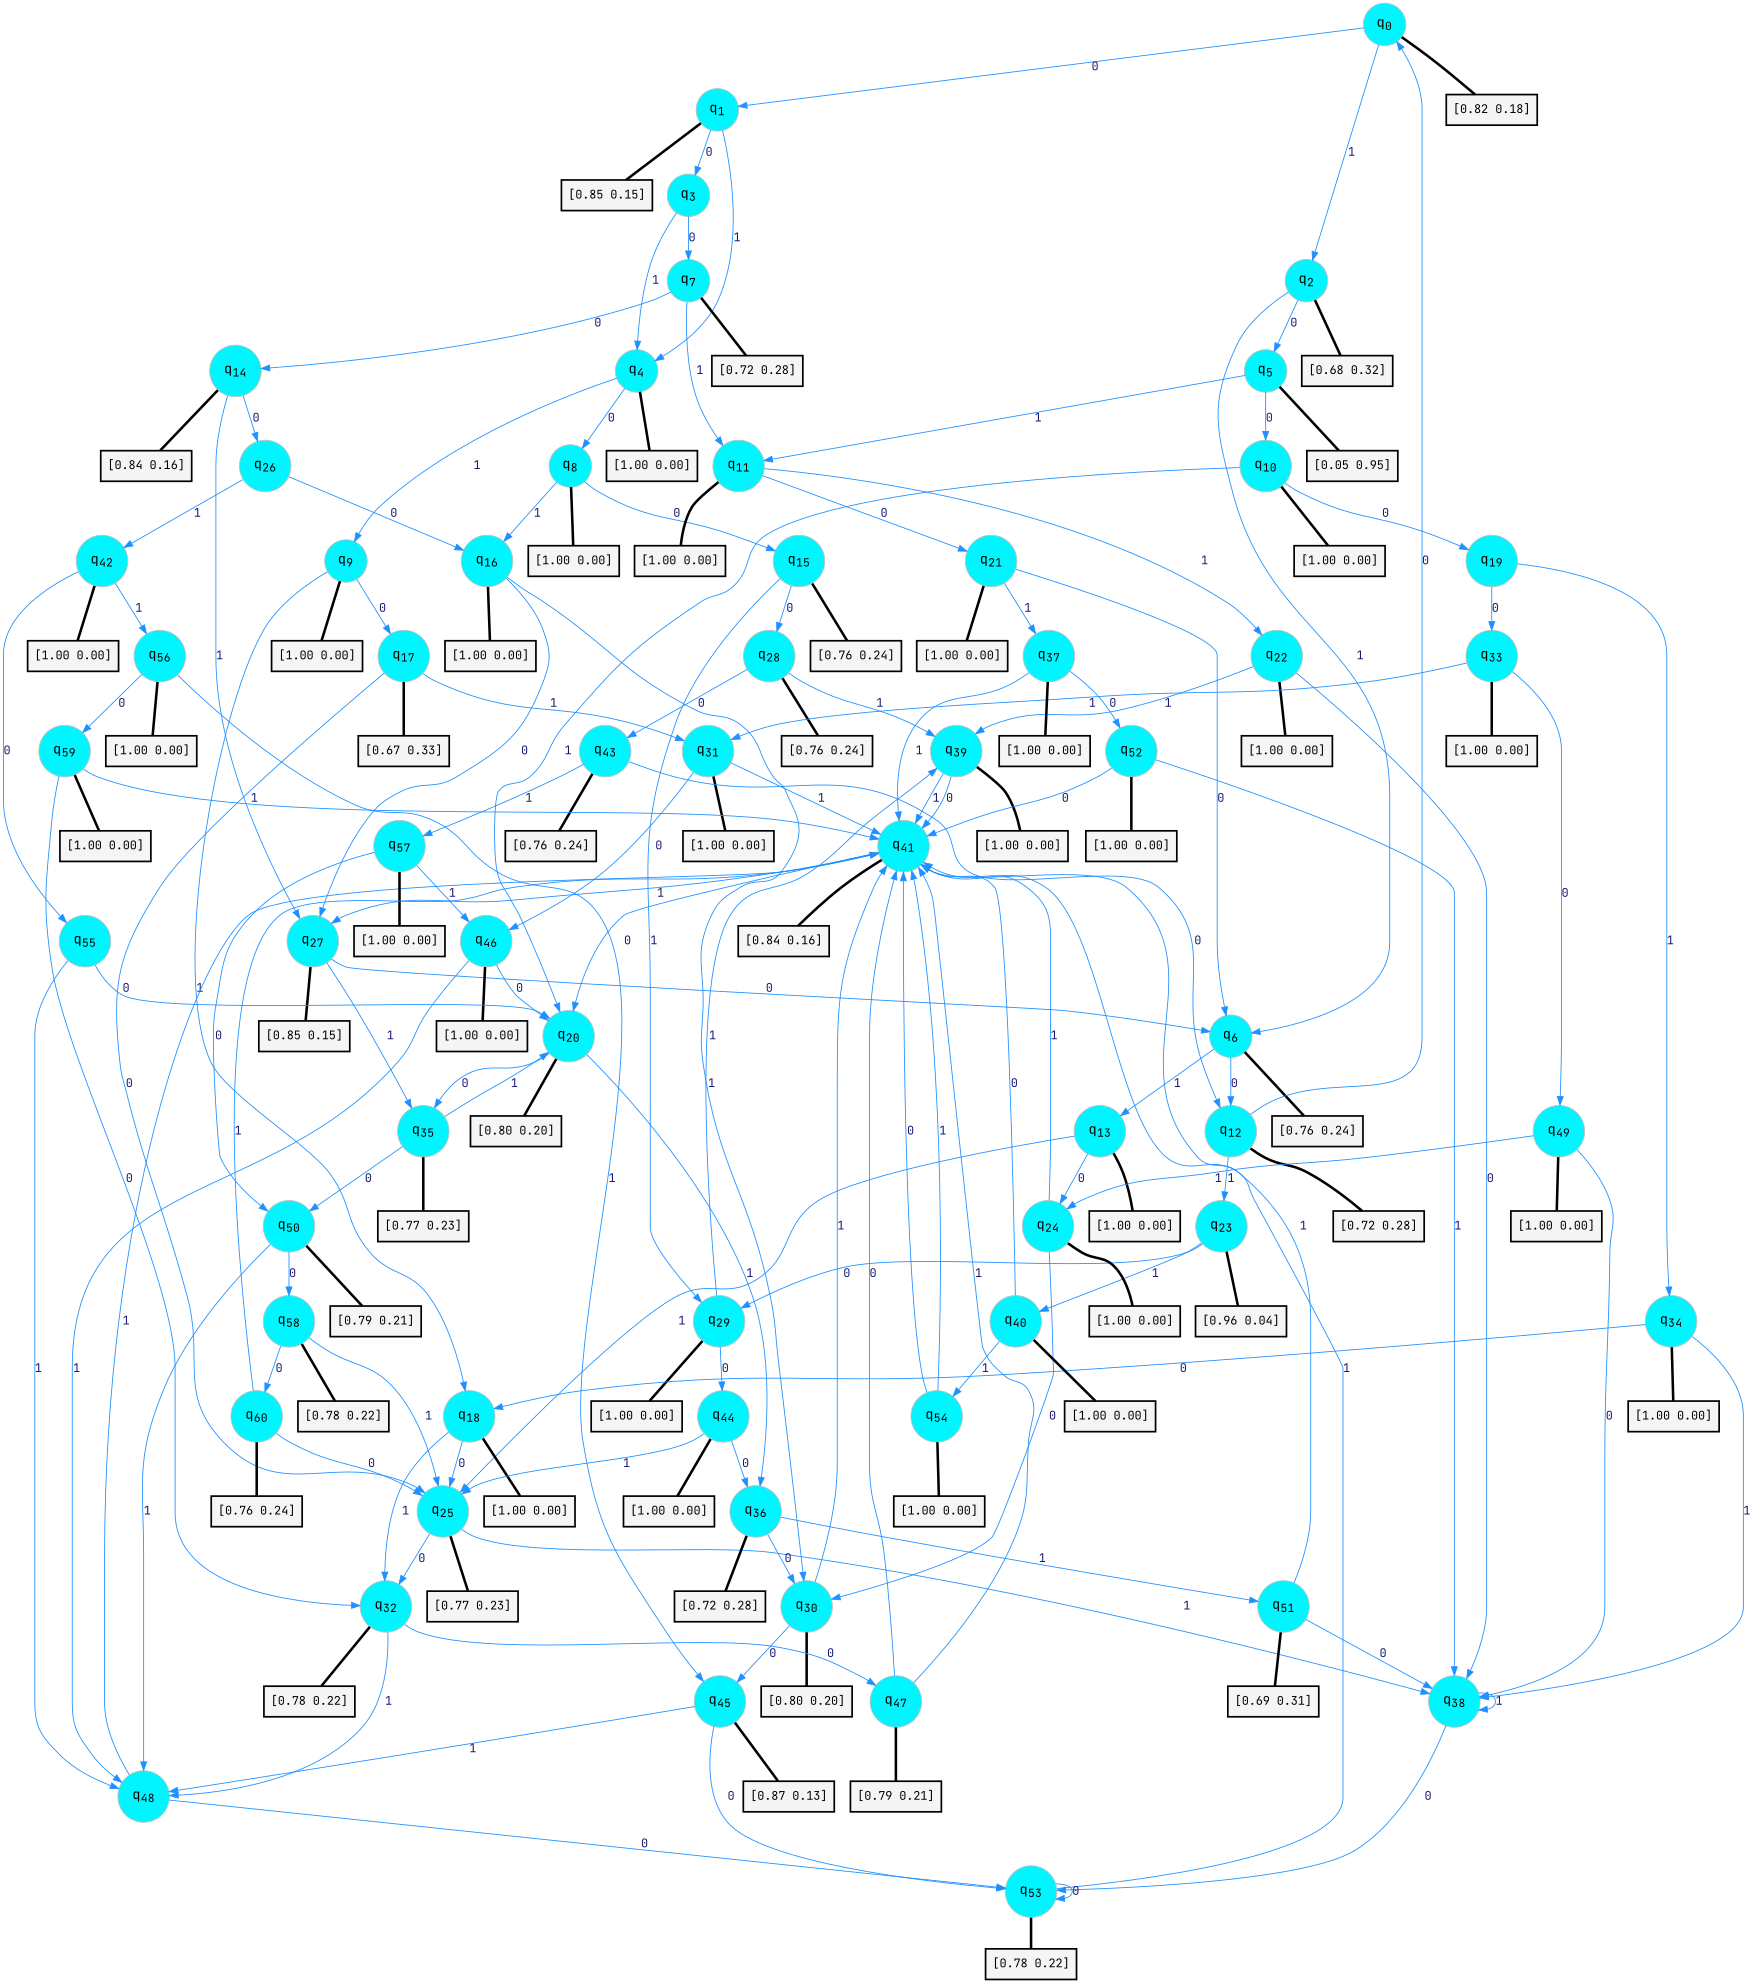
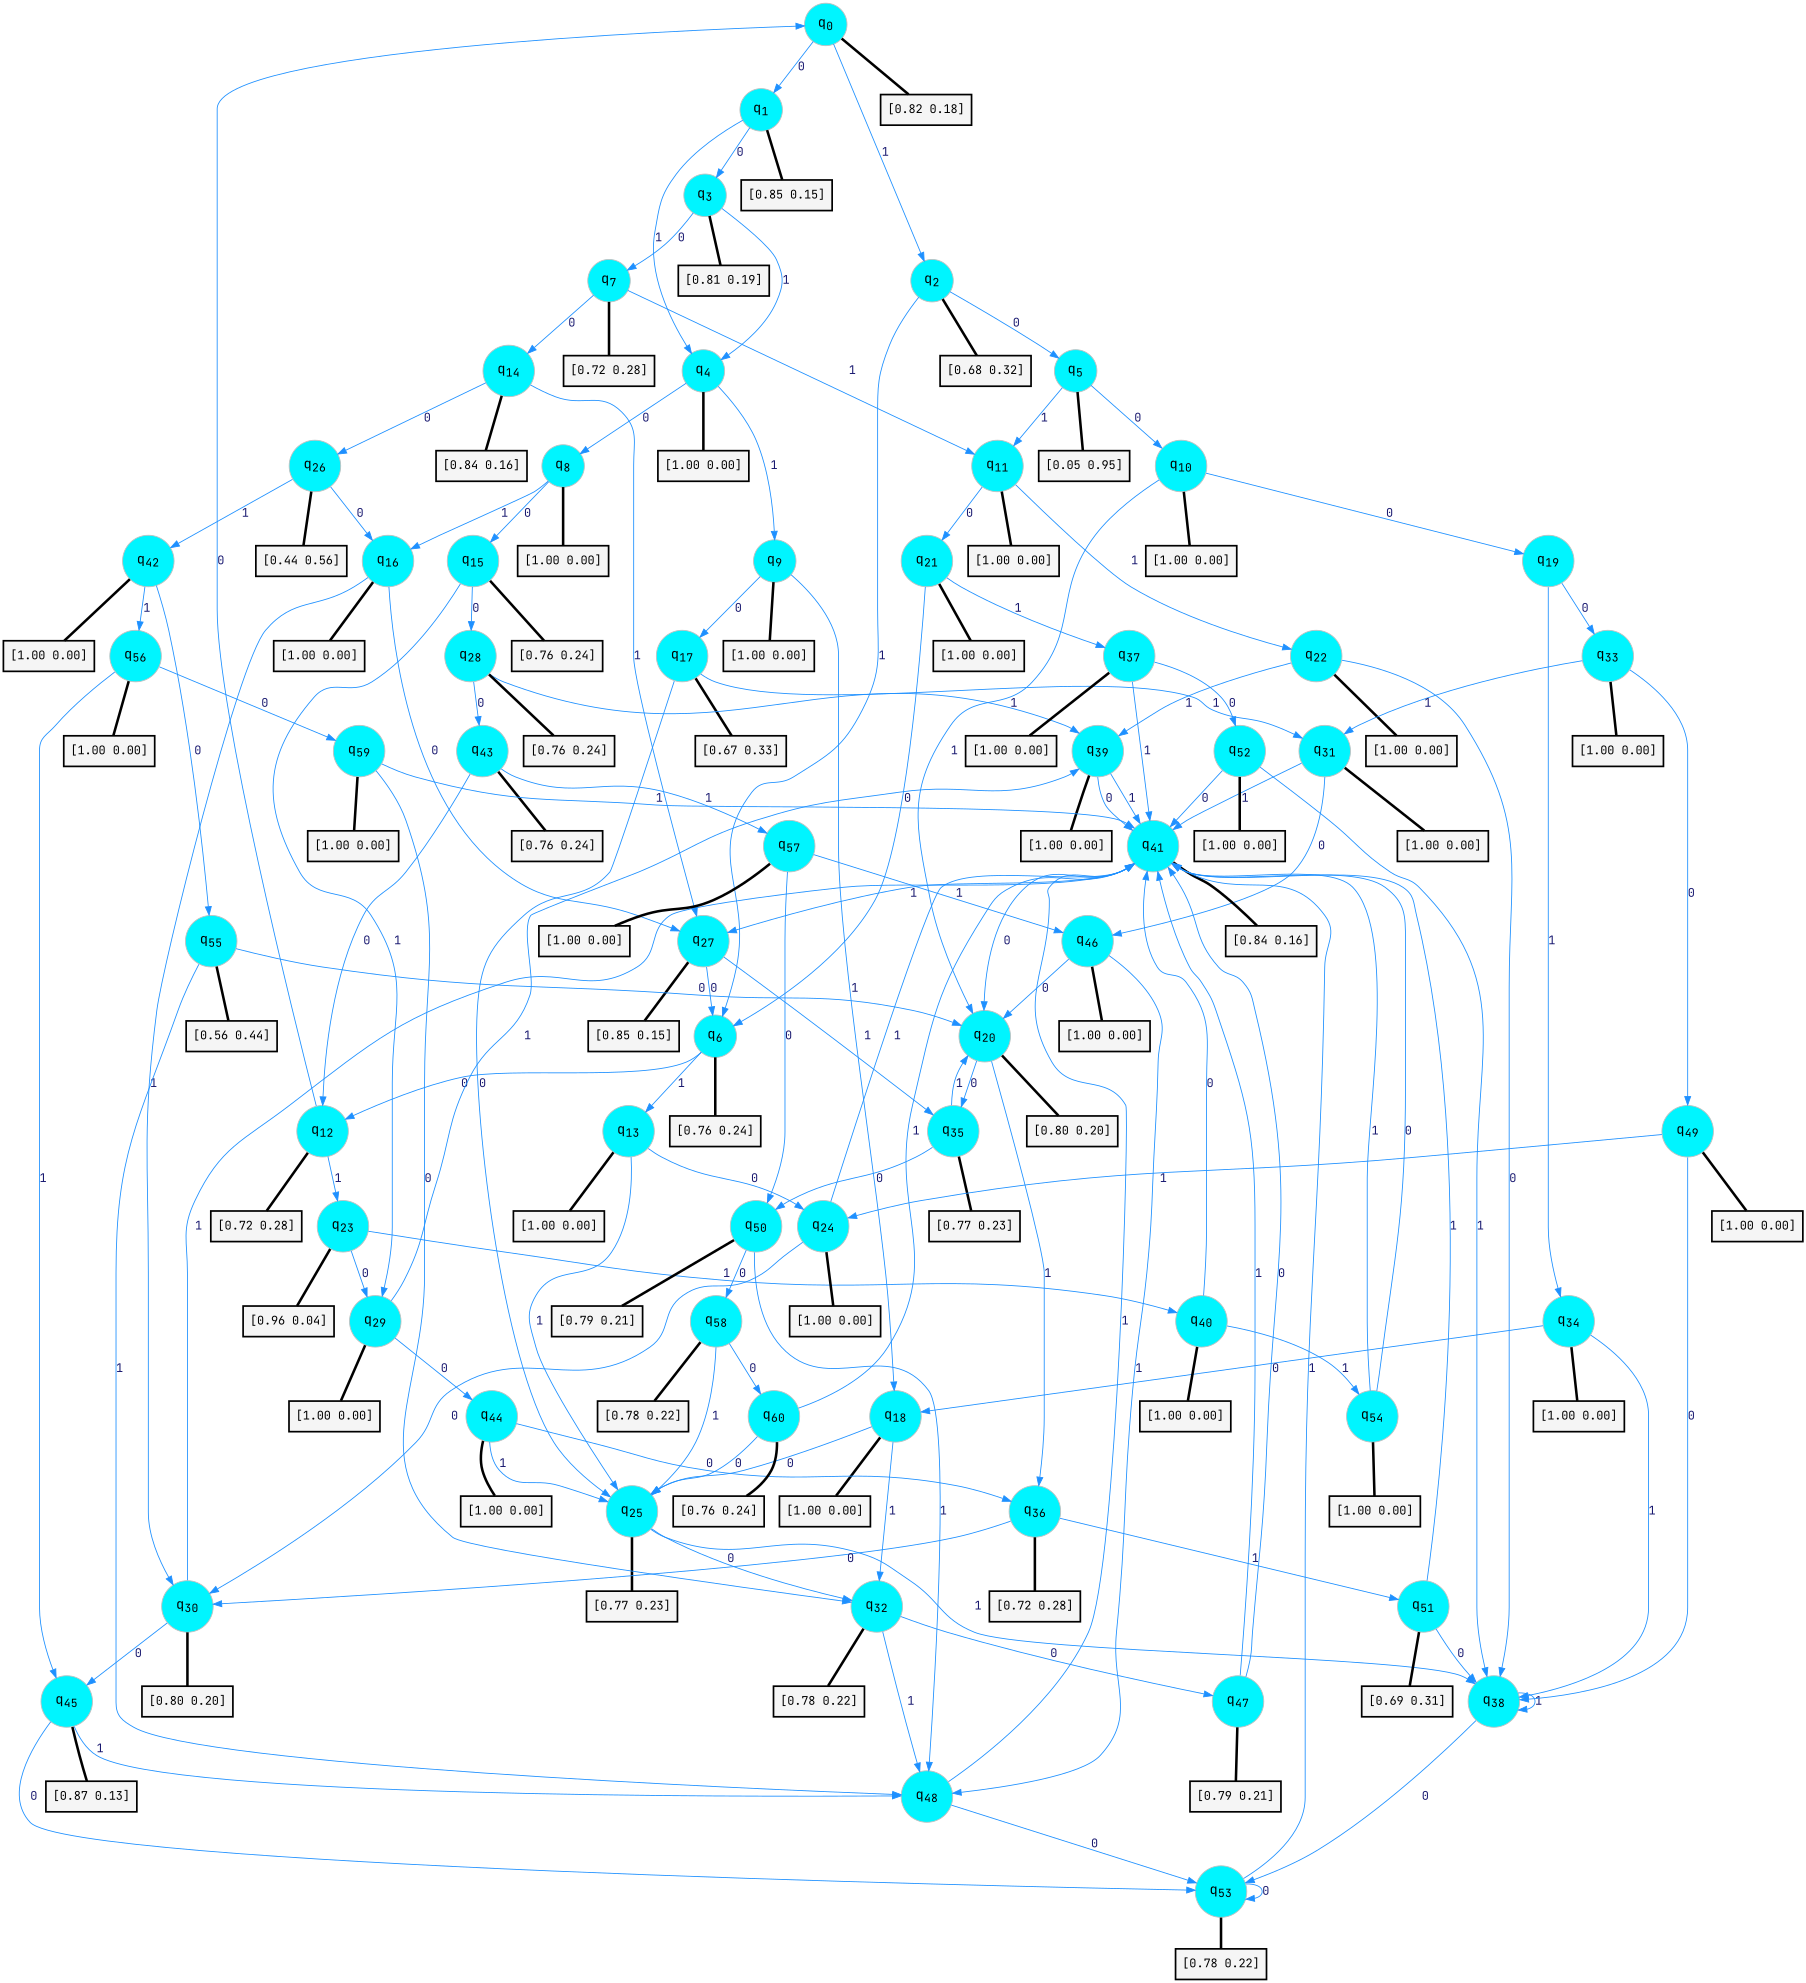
node "[0.81 0.19]": added
node "[0.44 0.56]": added
node "[0.56 0.44]": added
